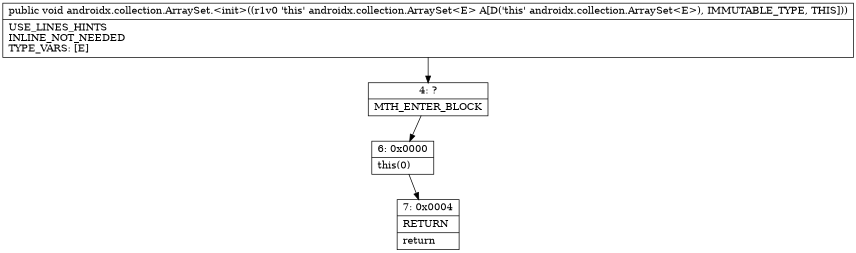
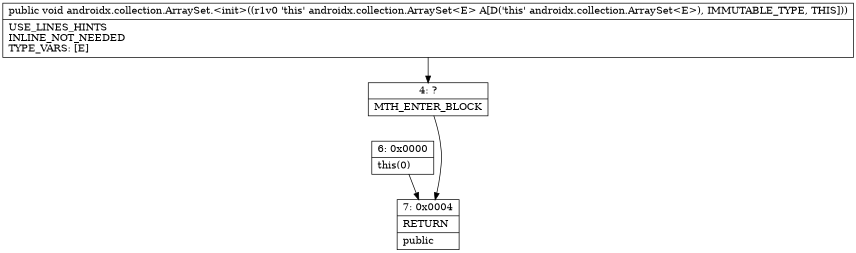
edge "4: ?" -> "6: 0x0000": now "4: ?" -> "7: 0x0004"
node "7: 0x0004": text "return" -> "public"
